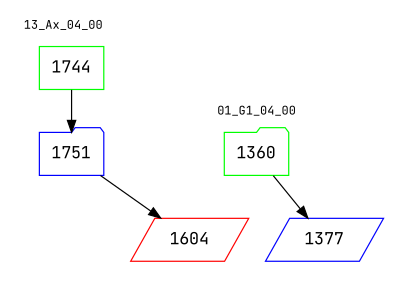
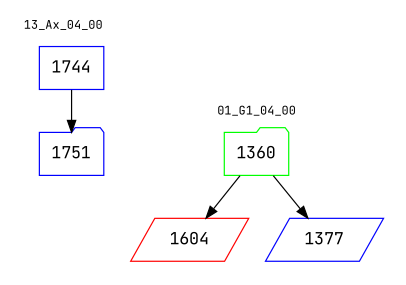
node "1744": color green -> blue
edge "1751" -> "1604": now "1360" -> "1604"
